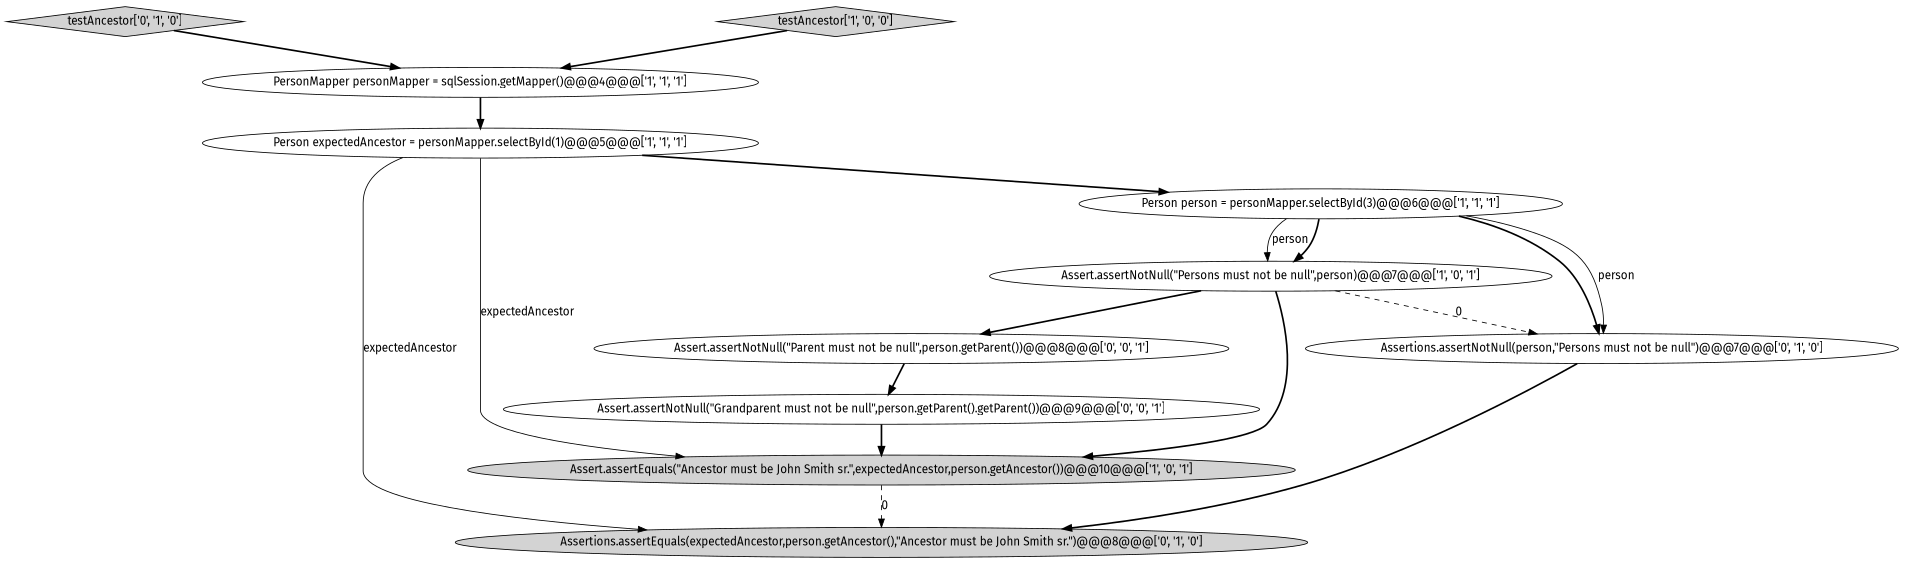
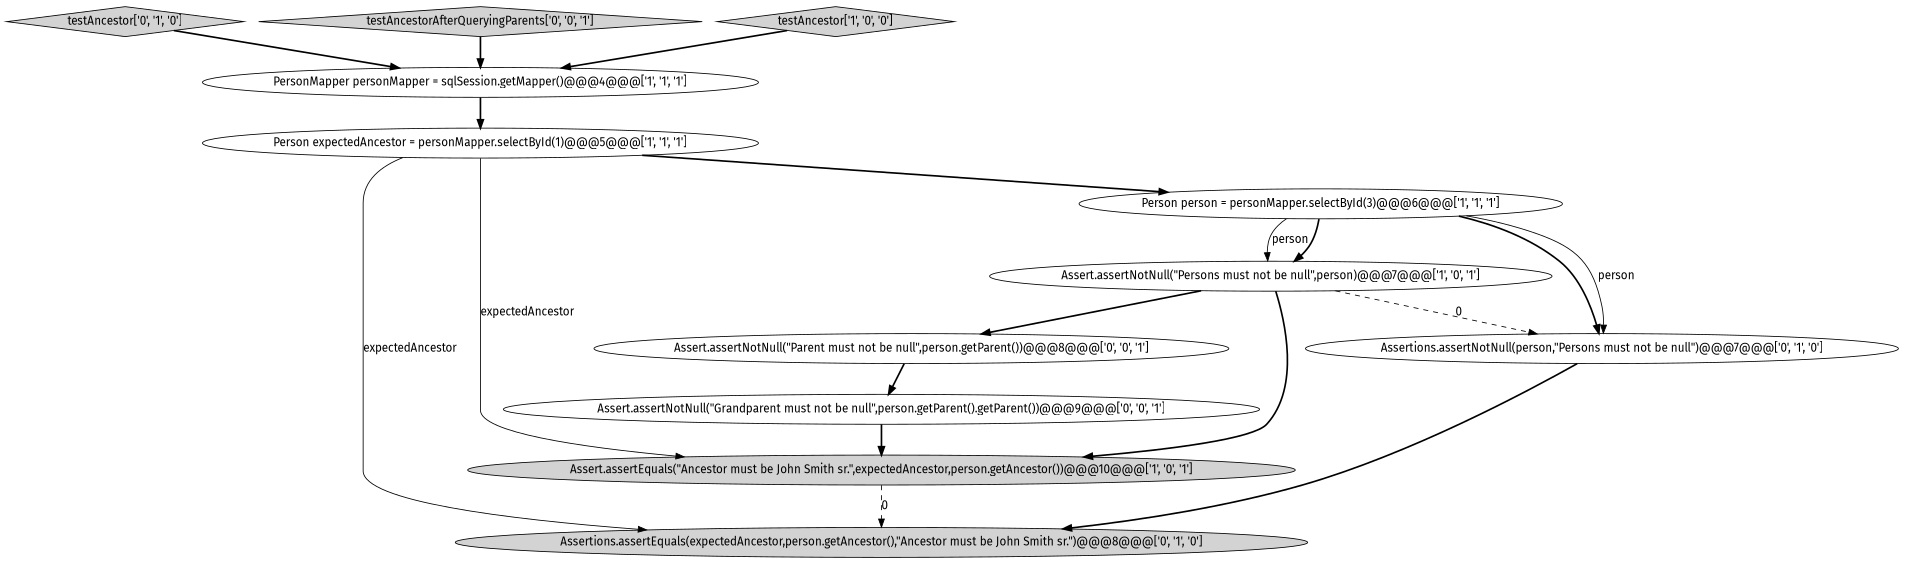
node "testAncestorAfterQueryingParents['0', '0', '1']": added
